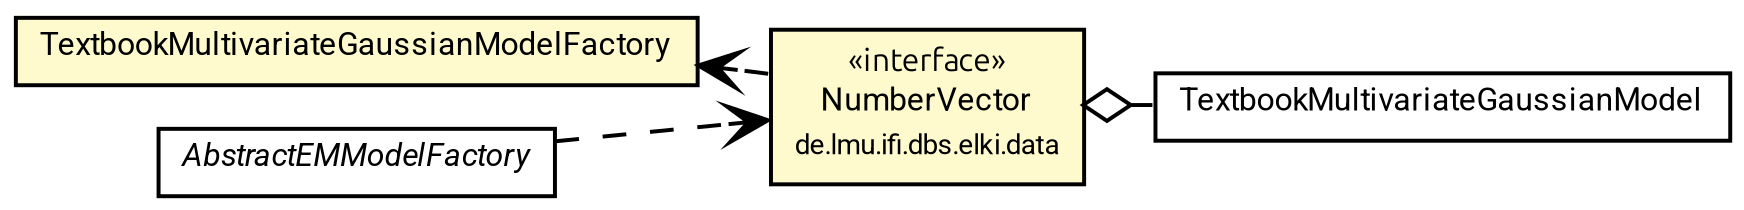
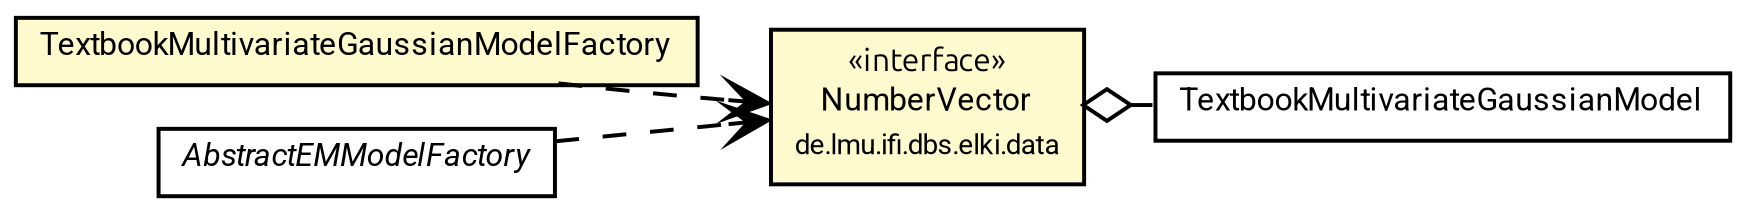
edge "NumberVector" -> "TextbookMultivariateGaussianModelFactory": reversed
